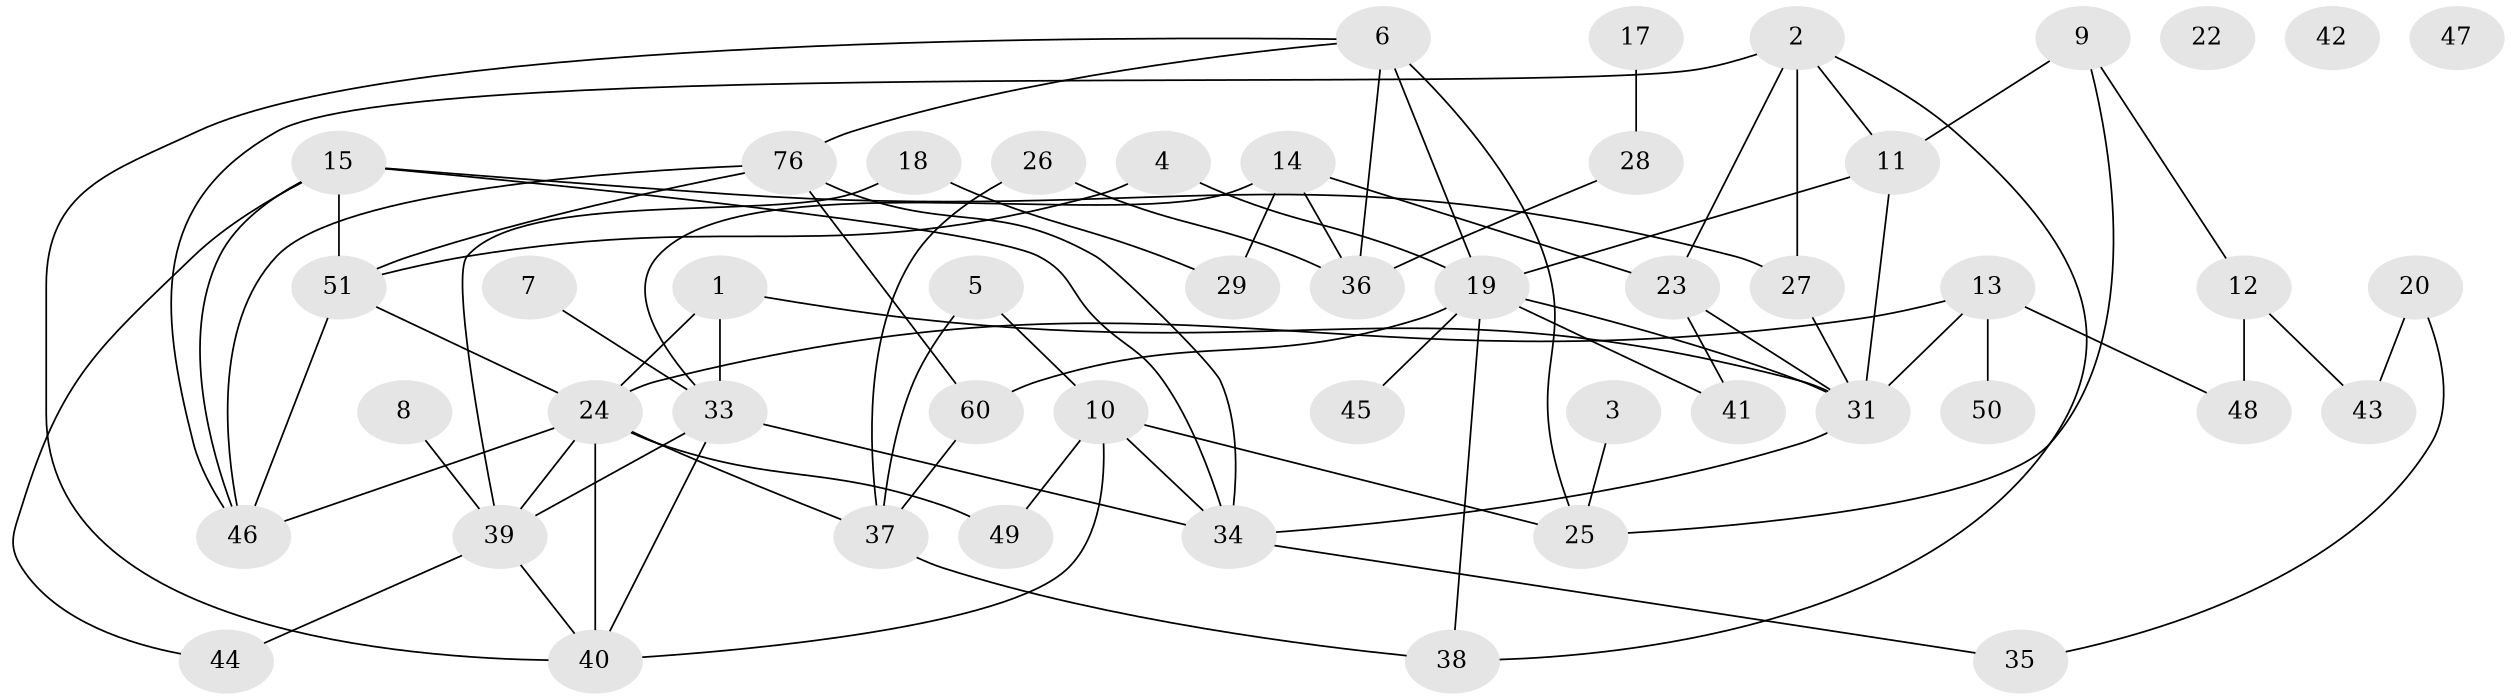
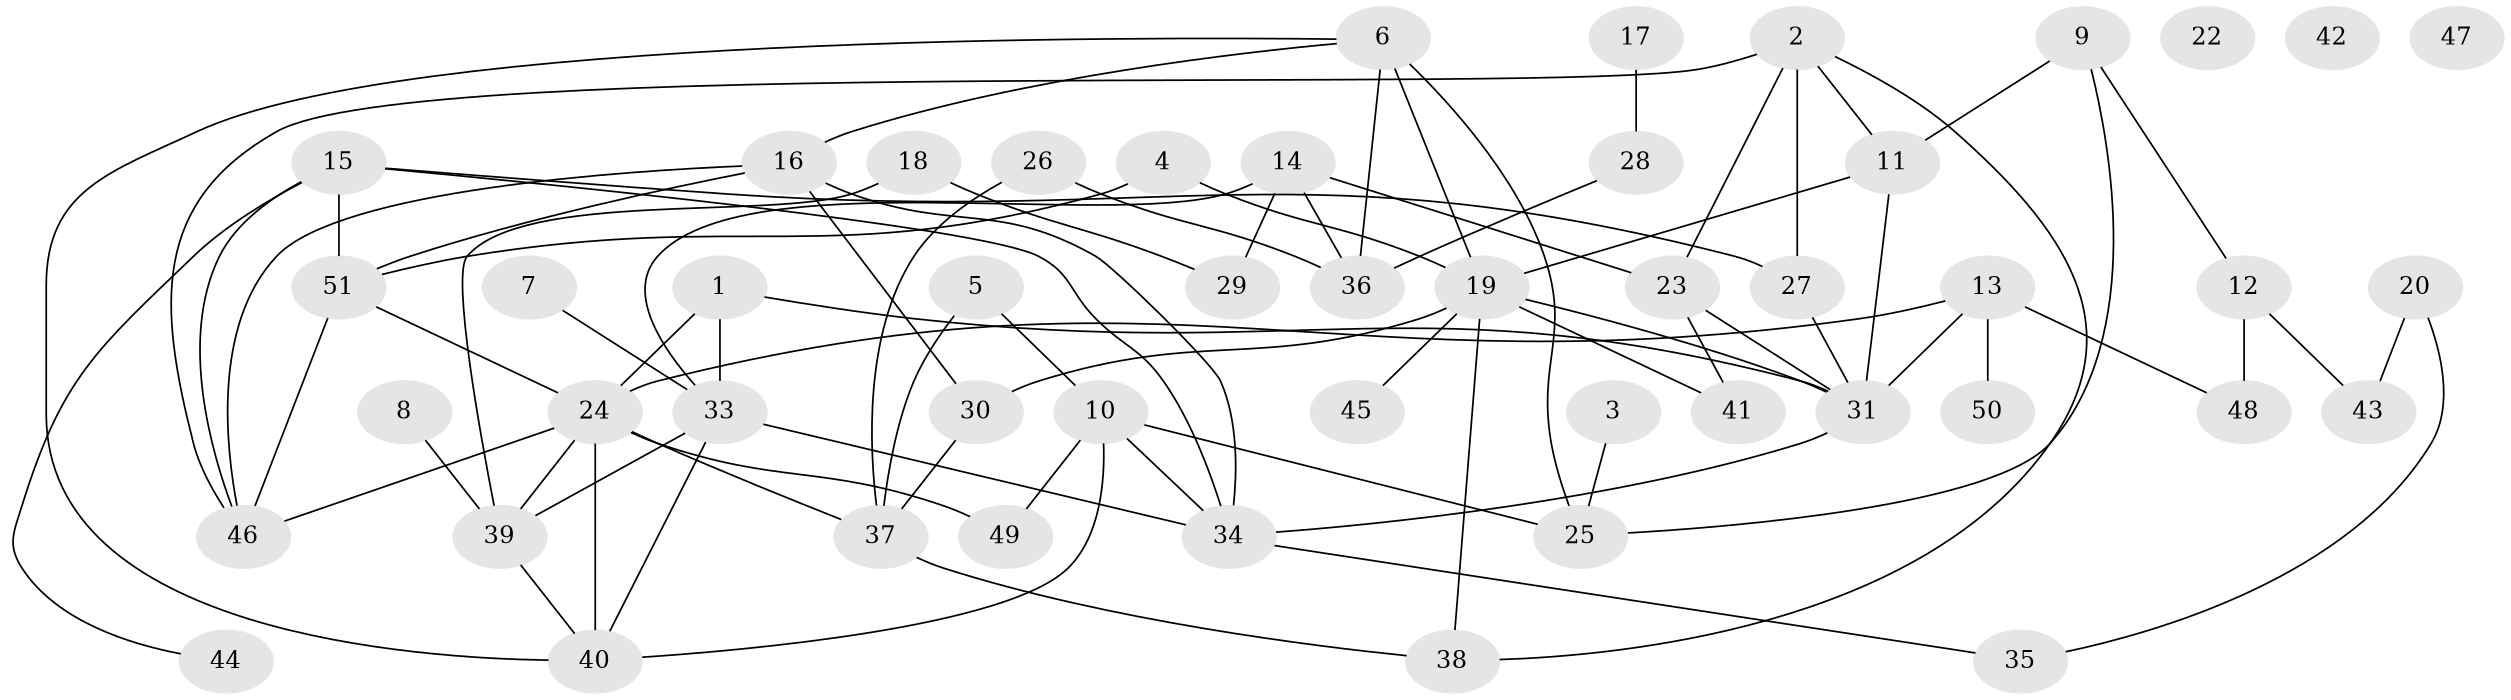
node "76": label "76" -> "16"
node "60": label "60" -> "30"
edge "39" -- "44": removed
